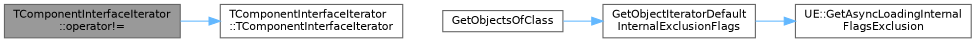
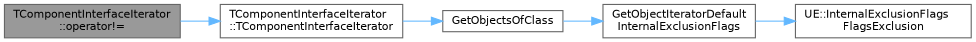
edge "TComponentInterfaceIterator ::TComponentInterfaceIterator" -> "GetObjectsOfClass": added
node "UE::GetAsyncLoadingInternal FlagsExclusion": label "UE::GetAsyncLoadingInternal FlagsExclusion" -> "UE::InternalExclusionFlags FlagsExclusion"
